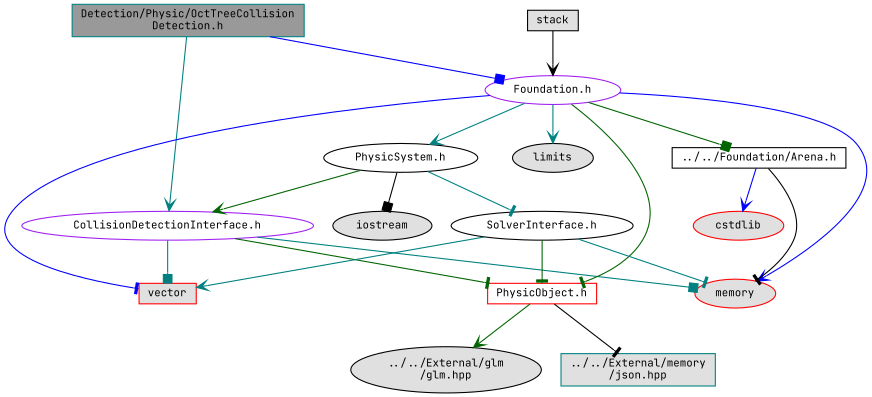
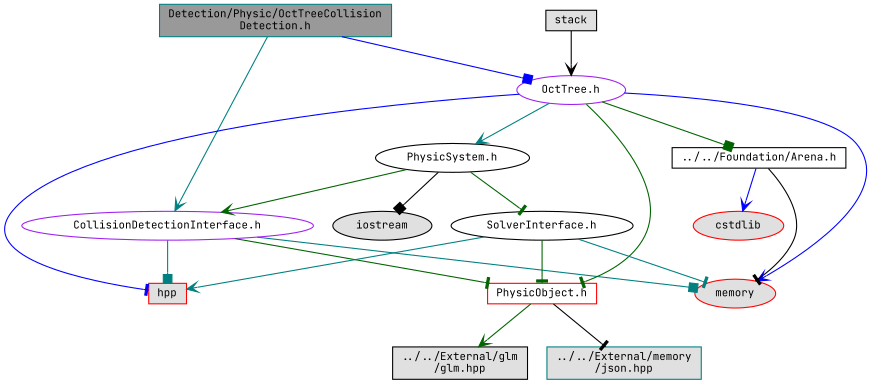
node "Foundation.h": label "Foundation.h" -> "OctTree.h"
node "limits": removed
edge "PhysicSystem.h" -> "SolverInterface.h": color teal -> darkgreen
node "vector": label "vector" -> "hpp"
node "../../External/glm /glm.hpp": shape ellipse -> box
